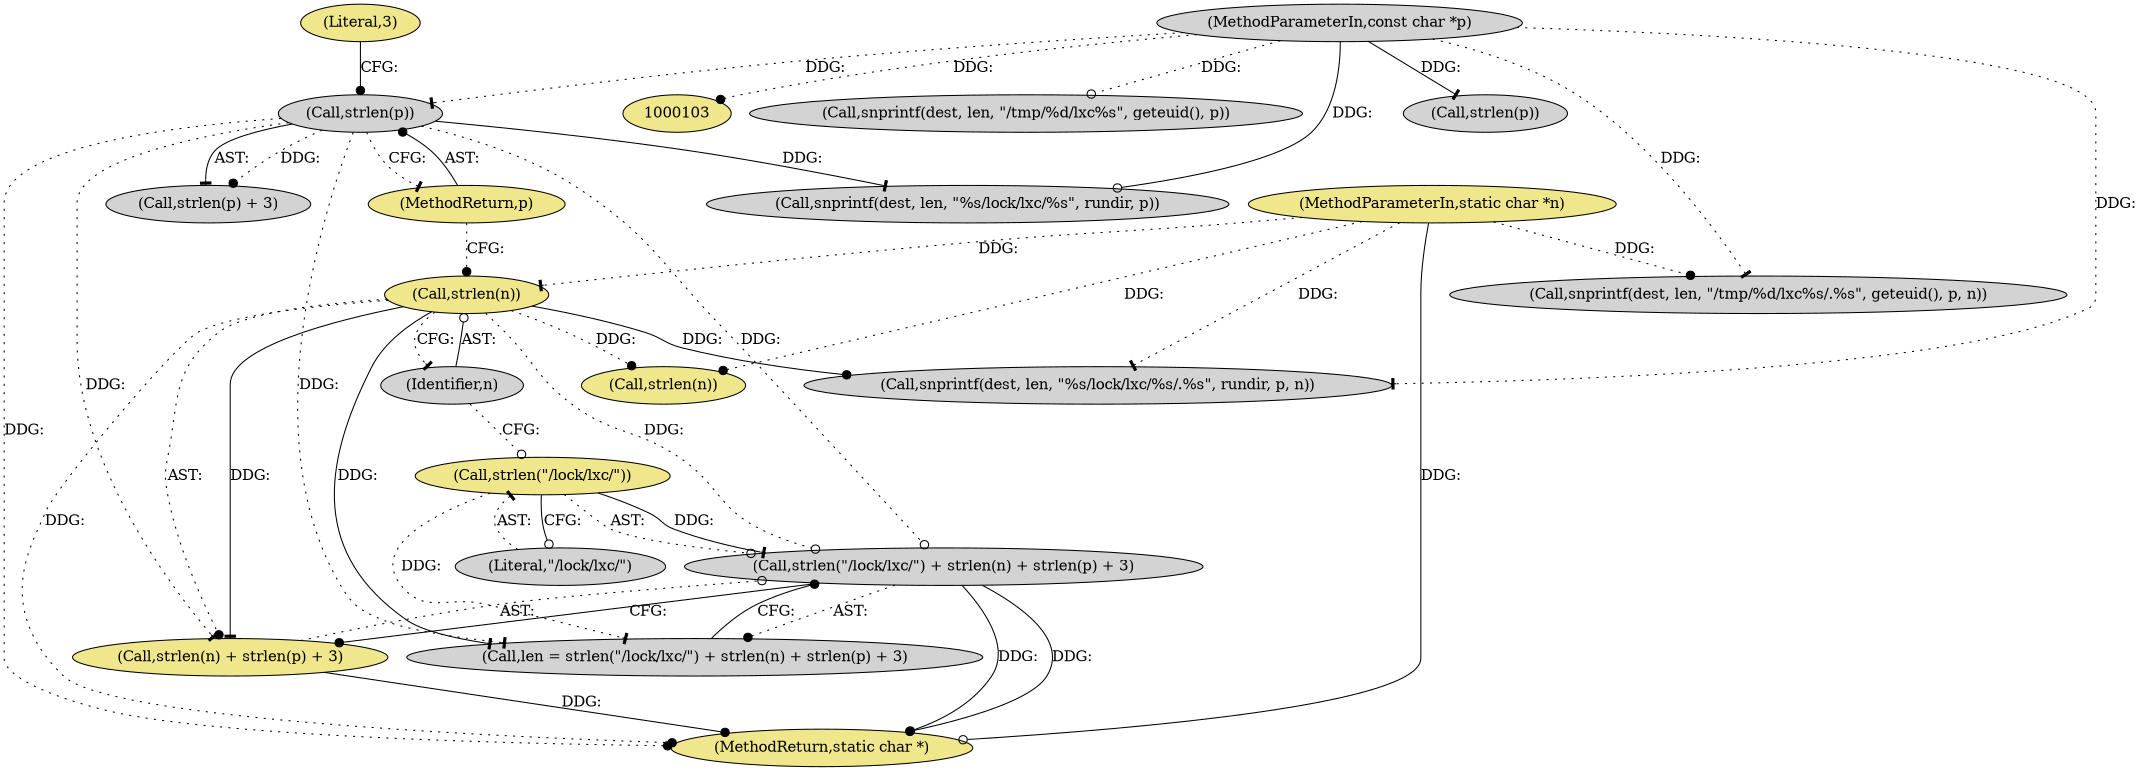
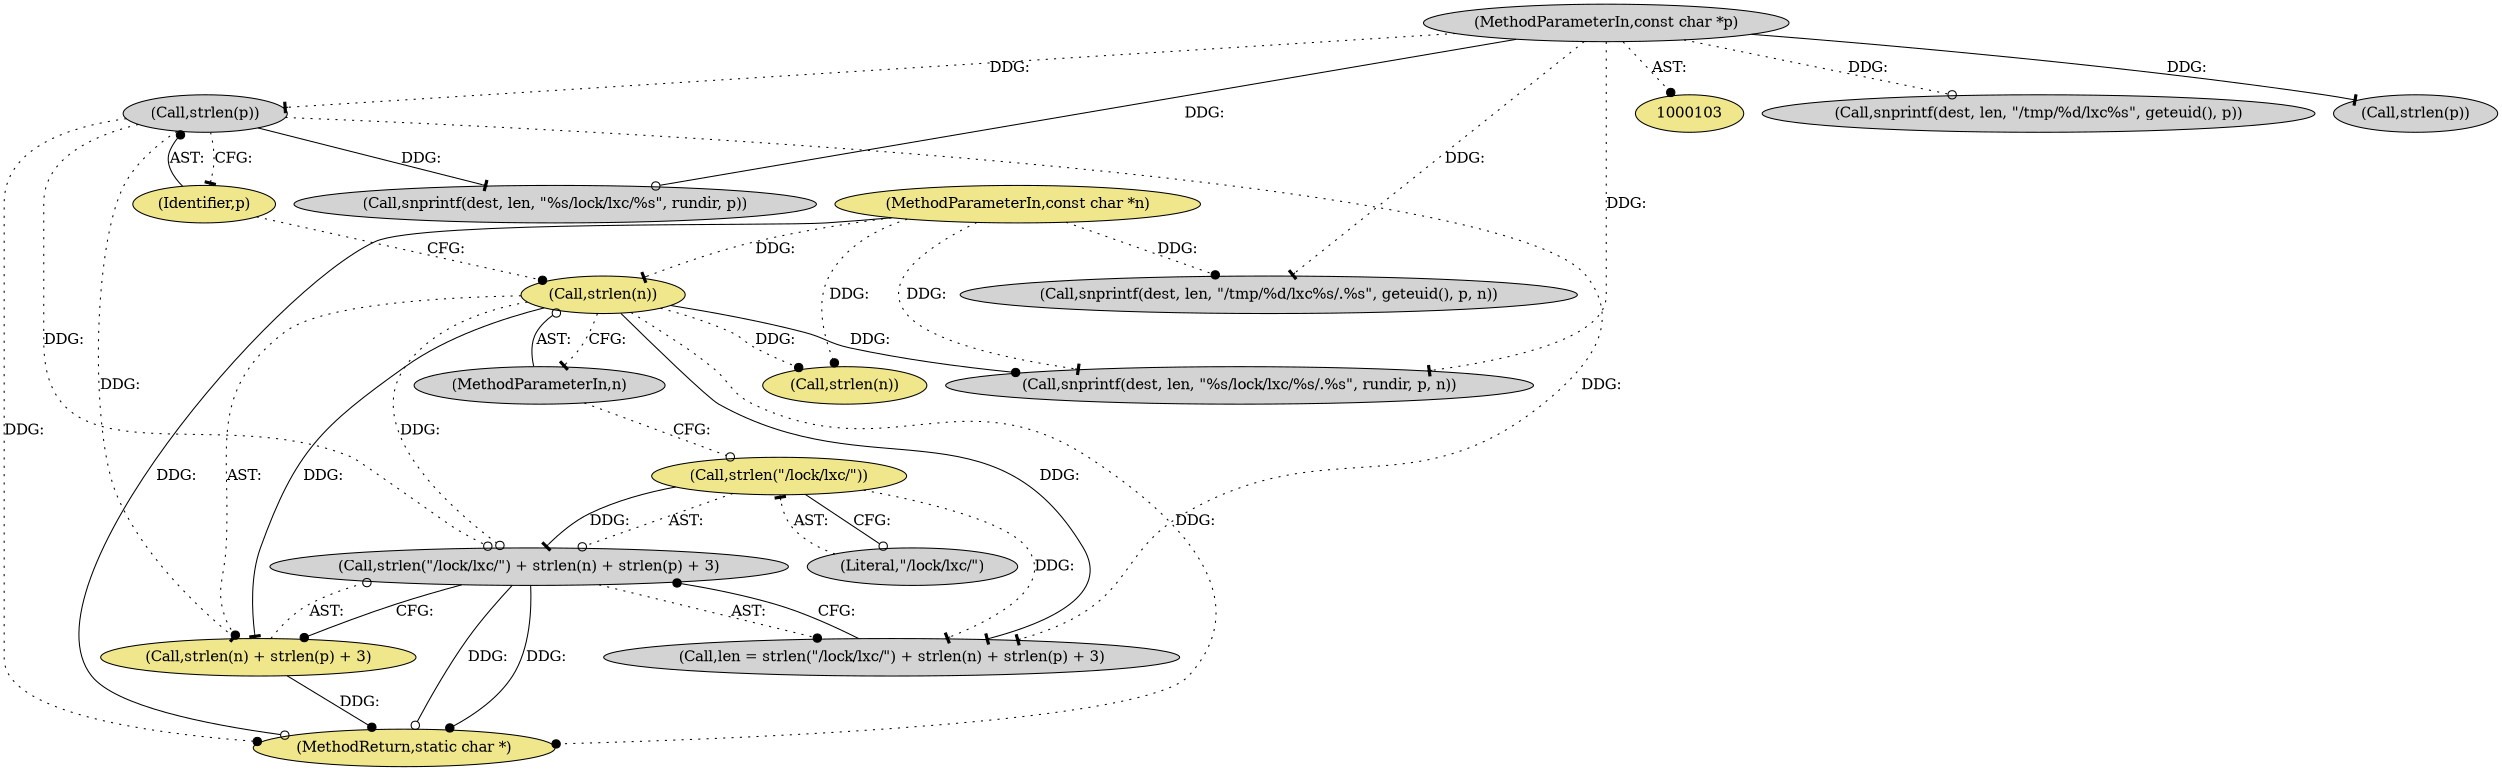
node "(Literal,3)": removed
edge "(MethodParameterIn,const char *p)" -> "1000103": label "DDG: " -> "AST: "
node "(Call,strlen(p) + 3)": removed
node "(MethodReturn,p)": label "(MethodReturn,p)" -> "(Identifier,p)"
node "(MethodParameterIn,static char *n)": label "(MethodParameterIn,static char *n)" -> "(MethodParameterIn,const char *n)"
node "(Identifier,n)": label "(Identifier,n)" -> "(MethodParameterIn,n)"
